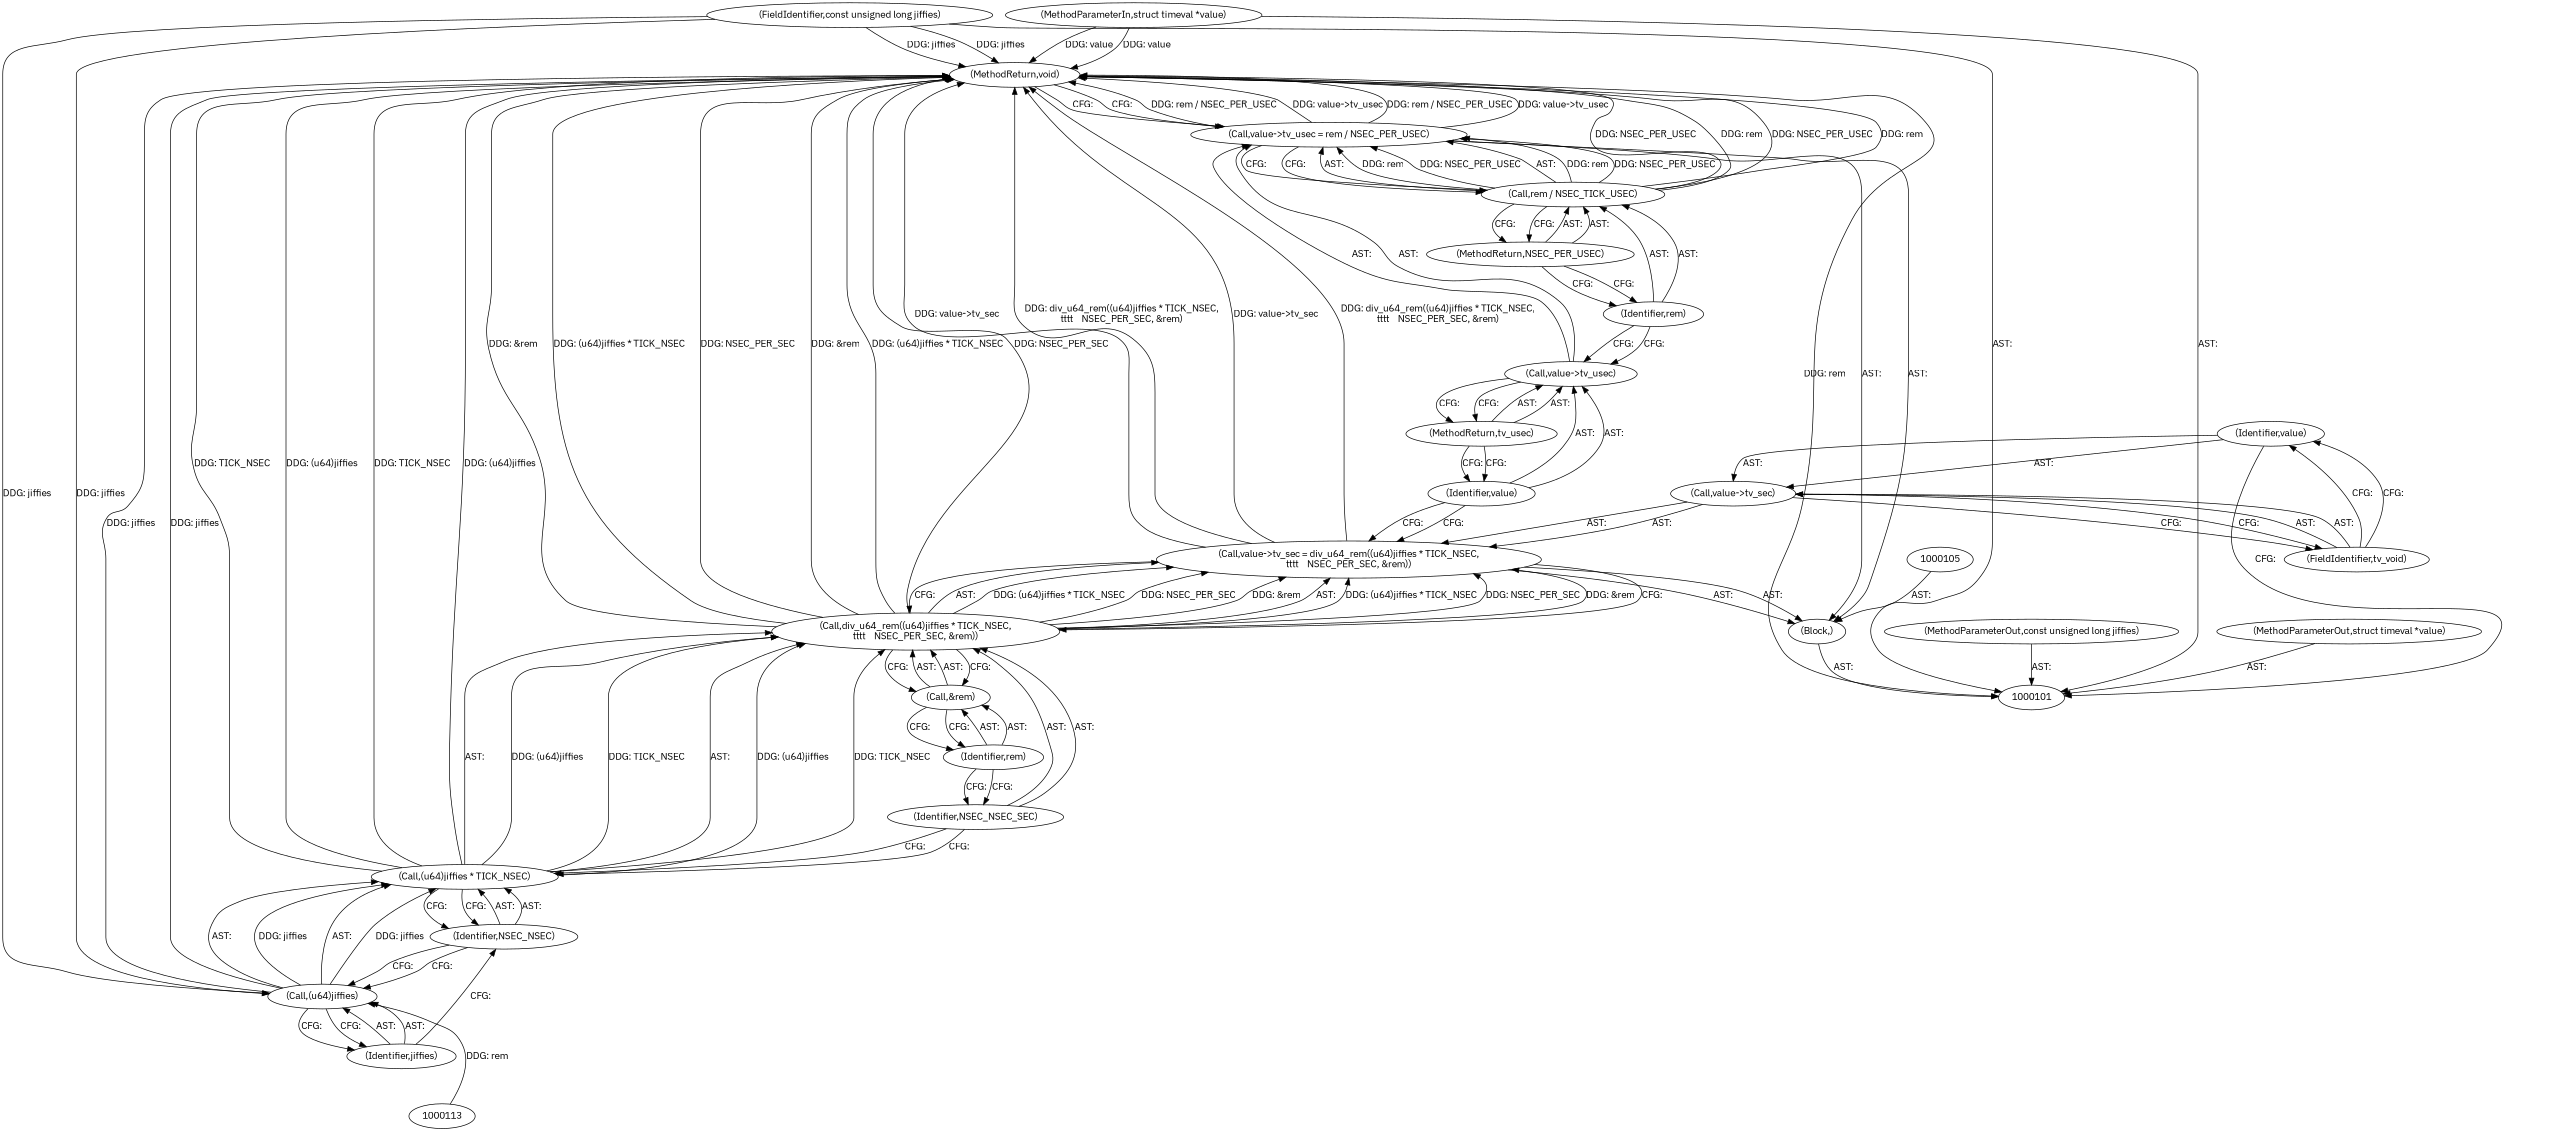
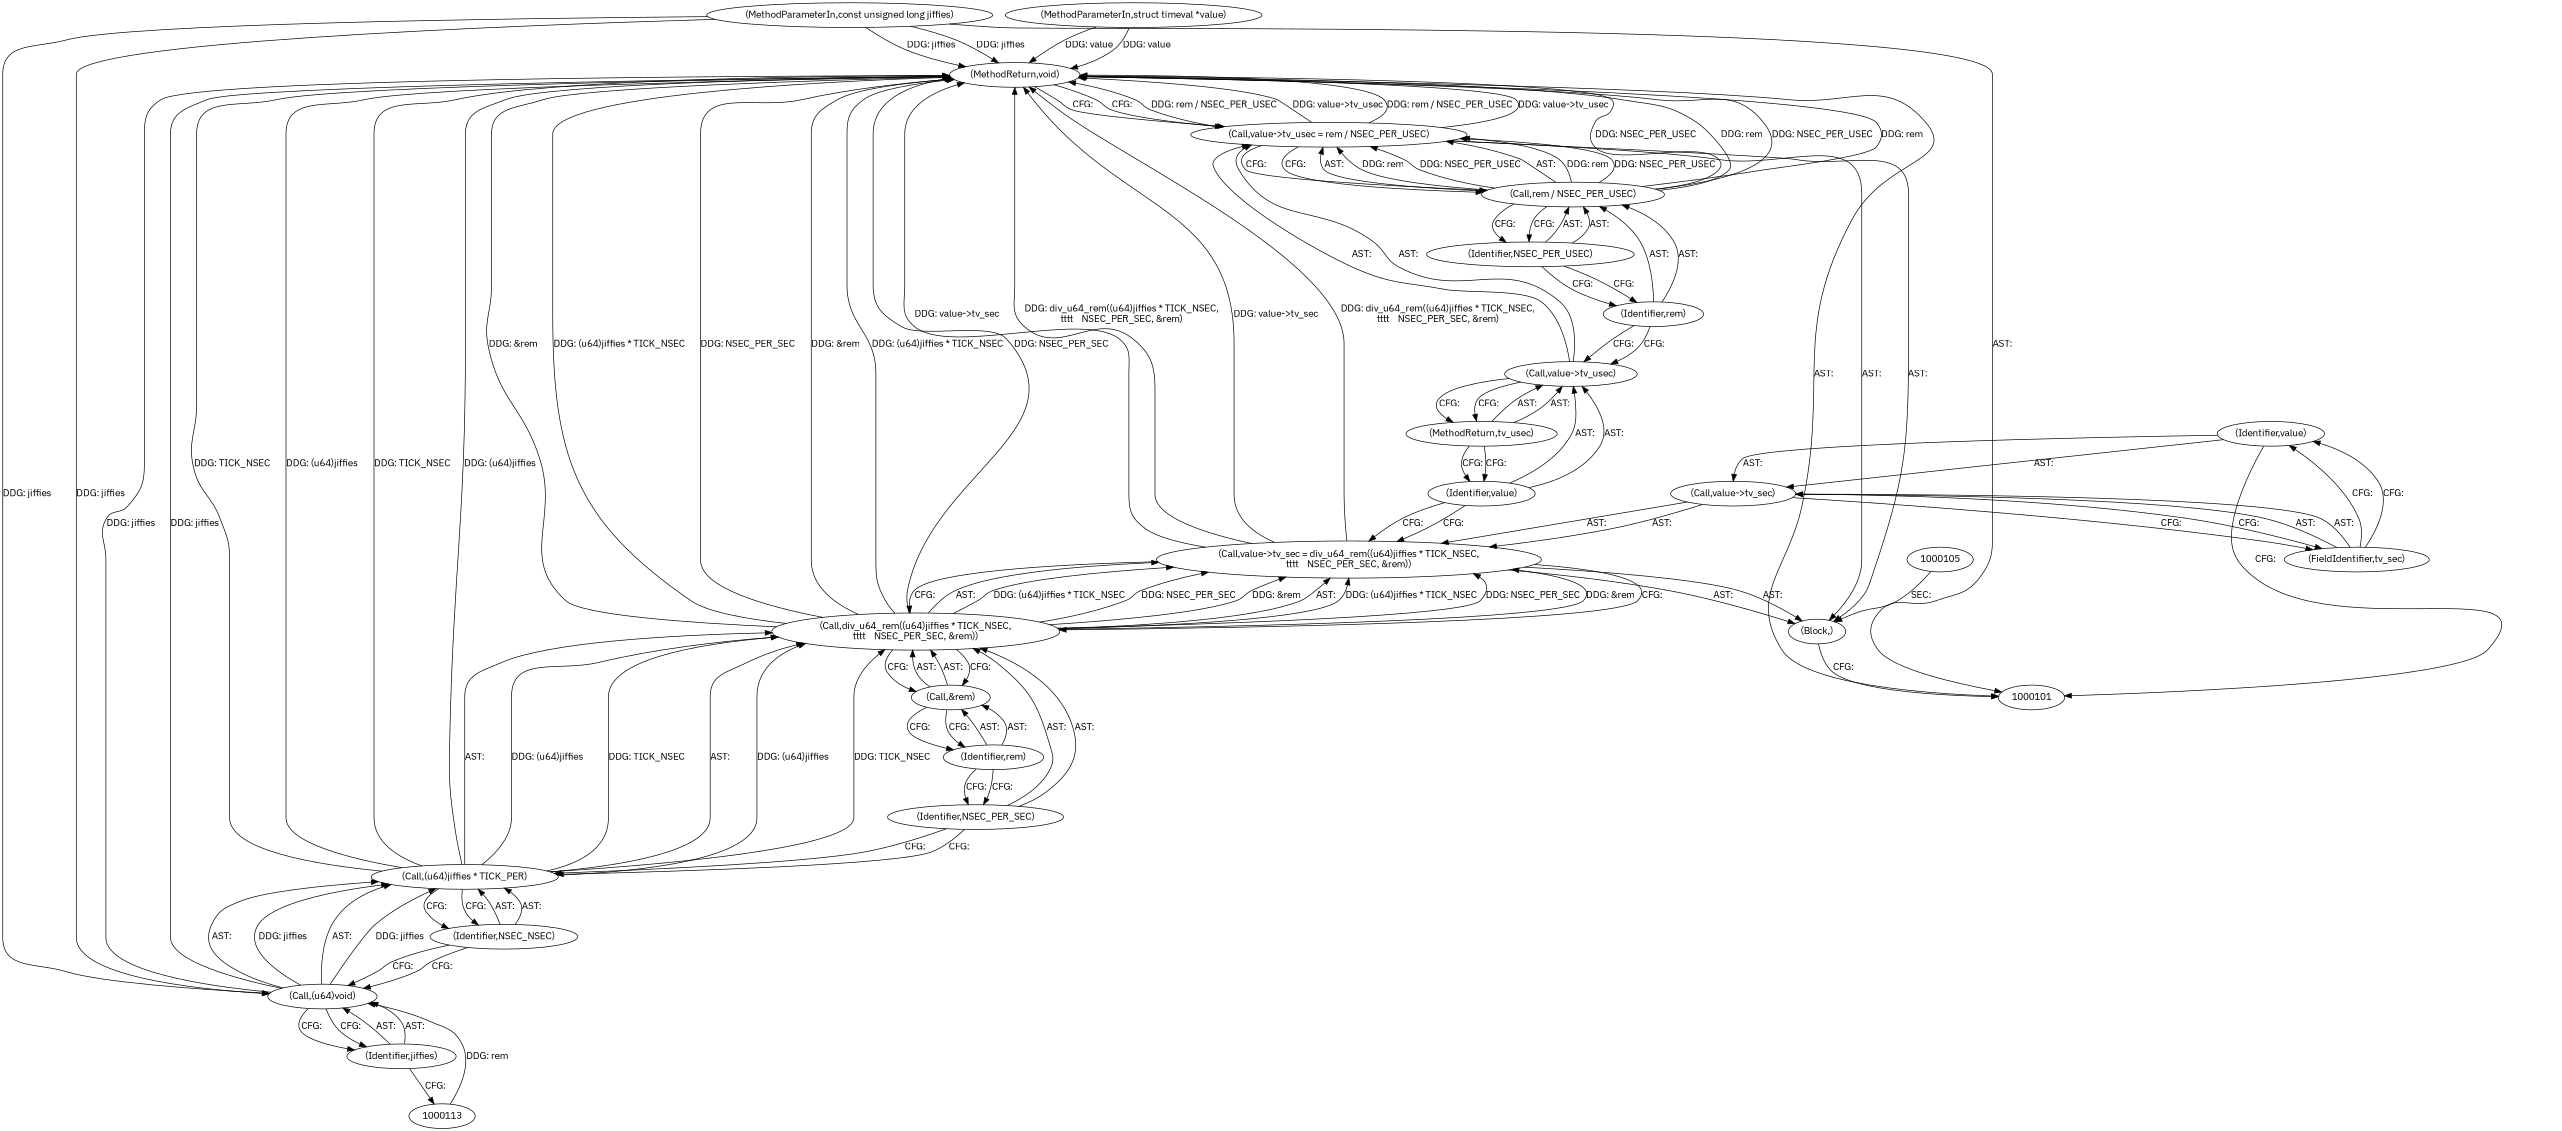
node "(FieldIdentifier,const unsigned long jiffies)": label "(FieldIdentifier,const unsigned long jiffies)" -> "(MethodParameterIn,const unsigned long jiffies)"
edge "(MethodParameterIn,struct timeval *value)" -> "1000101": removed, label "AST:"
node "(Call,rem / NSEC_TICK_USEC)": label "(Call,rem / NSEC_TICK_USEC)" -> "(Call,rem / NSEC_PER_USEC)"
node "(MethodReturn,NSEC_PER_USEC)": label "(MethodReturn,NSEC_PER_USEC)" -> "(Identifier,NSEC_PER_USEC)"
edge "(MethodReturn,void)" -> "1000101": label "DDG: rem" -> "AST: "
node "(FieldIdentifier,tv_void)": label "(FieldIdentifier,tv_void)" -> "(FieldIdentifier,tv_sec)"
edge "1000105" -> "(Block,)": label "AST: " -> "SEC: "
node "(MethodParameterOut,const unsigned long jiffies)": removed
node "(MethodParameterOut,struct timeval *value)": removed
edge "(Block,)" -> "1000101": label "AST: " -> "CFG: "
node "(Identifier,NSEC_NSEC_SEC)": label "(Identifier,NSEC_NSEC_SEC)" -> "(Identifier,NSEC_PER_SEC)"
node "(Call,(u64)jiffies * TICK_NSEC)": label "(Call,(u64)jiffies * TICK_NSEC)" -> "(Call,(u64)jiffies * TICK_PER)"
node "(Call,(u64)jiffies)": label "(Call,(u64)jiffies)" -> "(Call,(u64)void)"
edge "(Identifier,jiffies)" -> "(Identifier,NSEC_NSEC)": now "(Identifier,jiffies)" -> "1000113"
